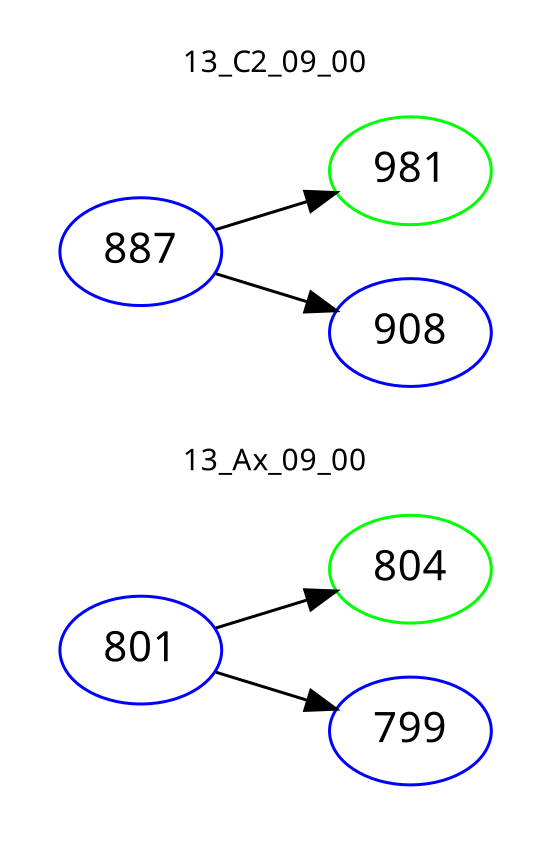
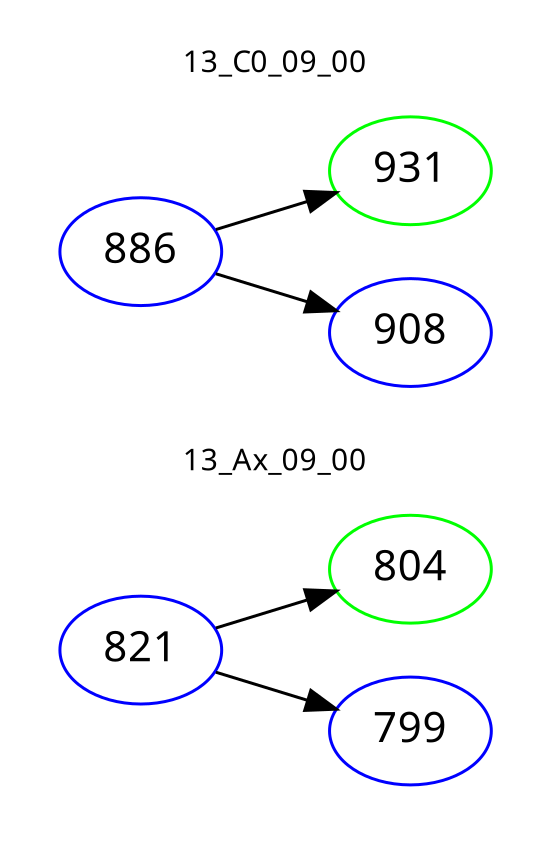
cluster "13_C2_09_00": label "13_C2_09_00" -> "13_C0_09_00"
node "981": label "981" -> "931"
node "887": label "887" -> "886"
node "801": label "801" -> "821"
